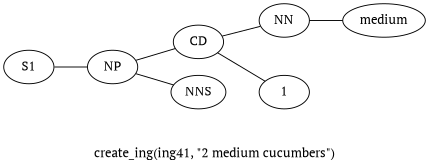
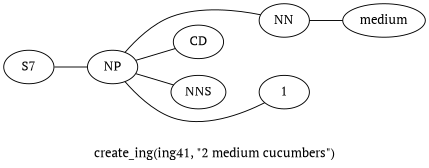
edge "NN" -- "CD": now "NN" -- "NP"
node "S1": label "S1" -> "S7"
edge "CD" -- "1": now "NP" -- "1"
